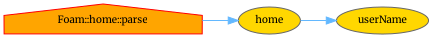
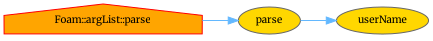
node "Foam::home::parse": label "Foam::home::parse" -> "Foam::argList::parse"
node "home": label "home" -> "parse"
